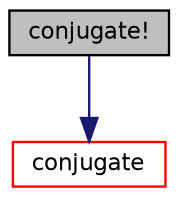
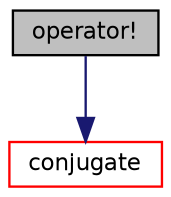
node "conjugate!": label "conjugate!" -> "operator!"
